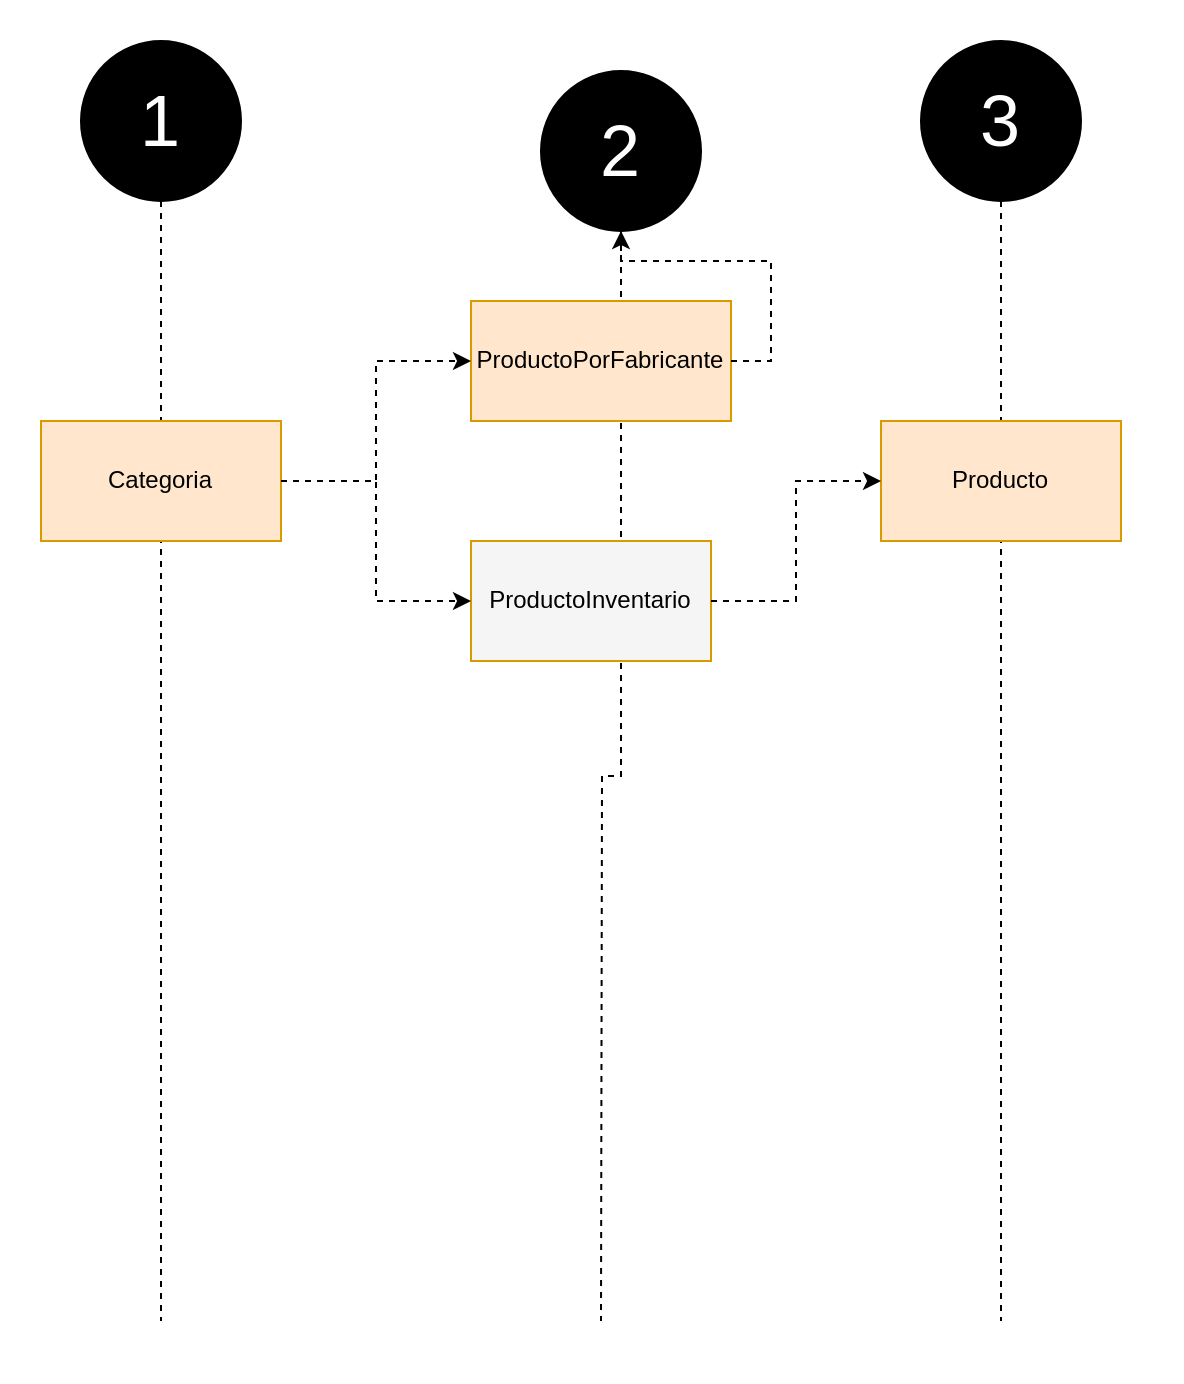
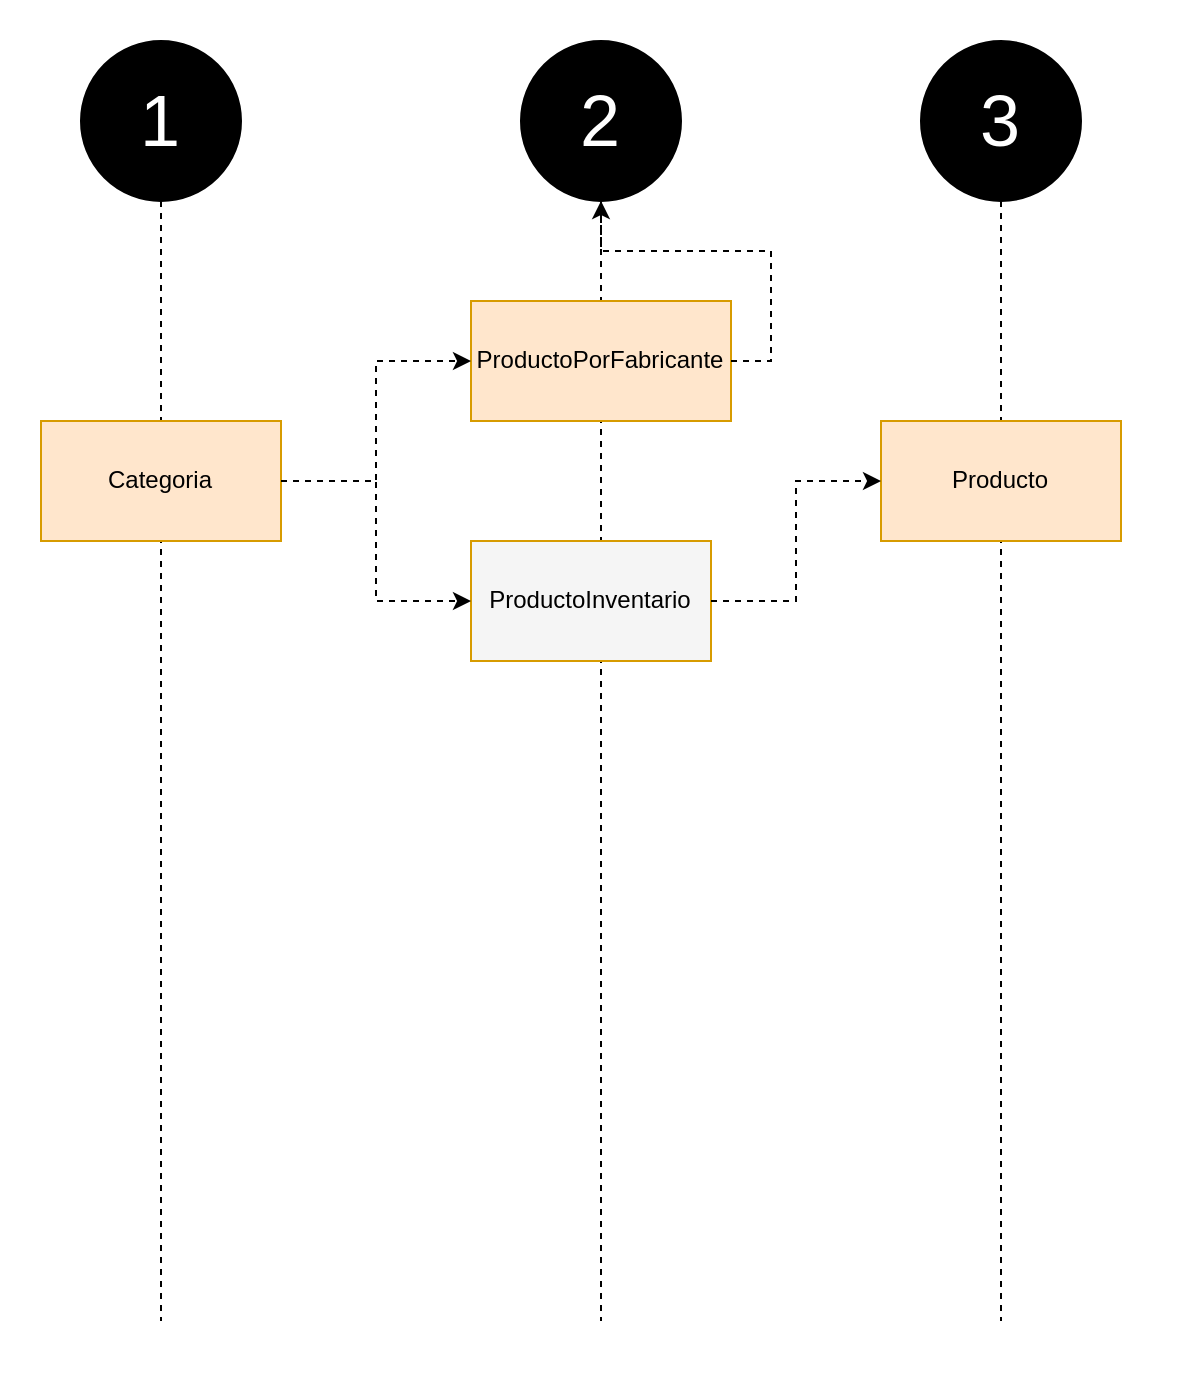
node "2": moved (621, 151) -> (601, 121)
